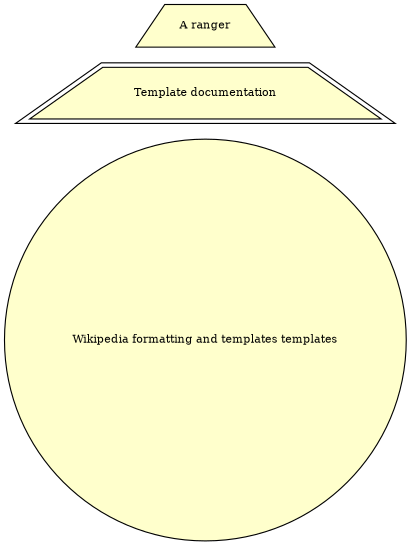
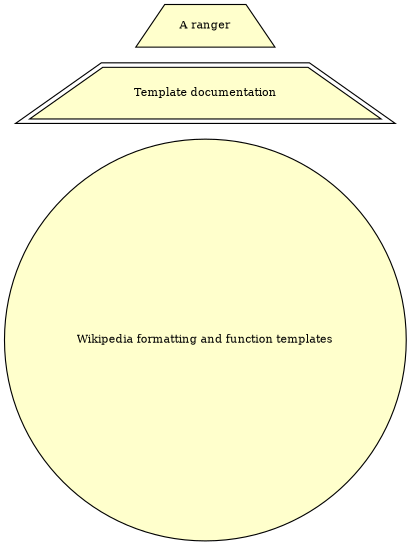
node "Wikipedia formatting and templates templates": label "Wikipedia formatting and templates templates" -> "Wikipedia formatting and function templates"
